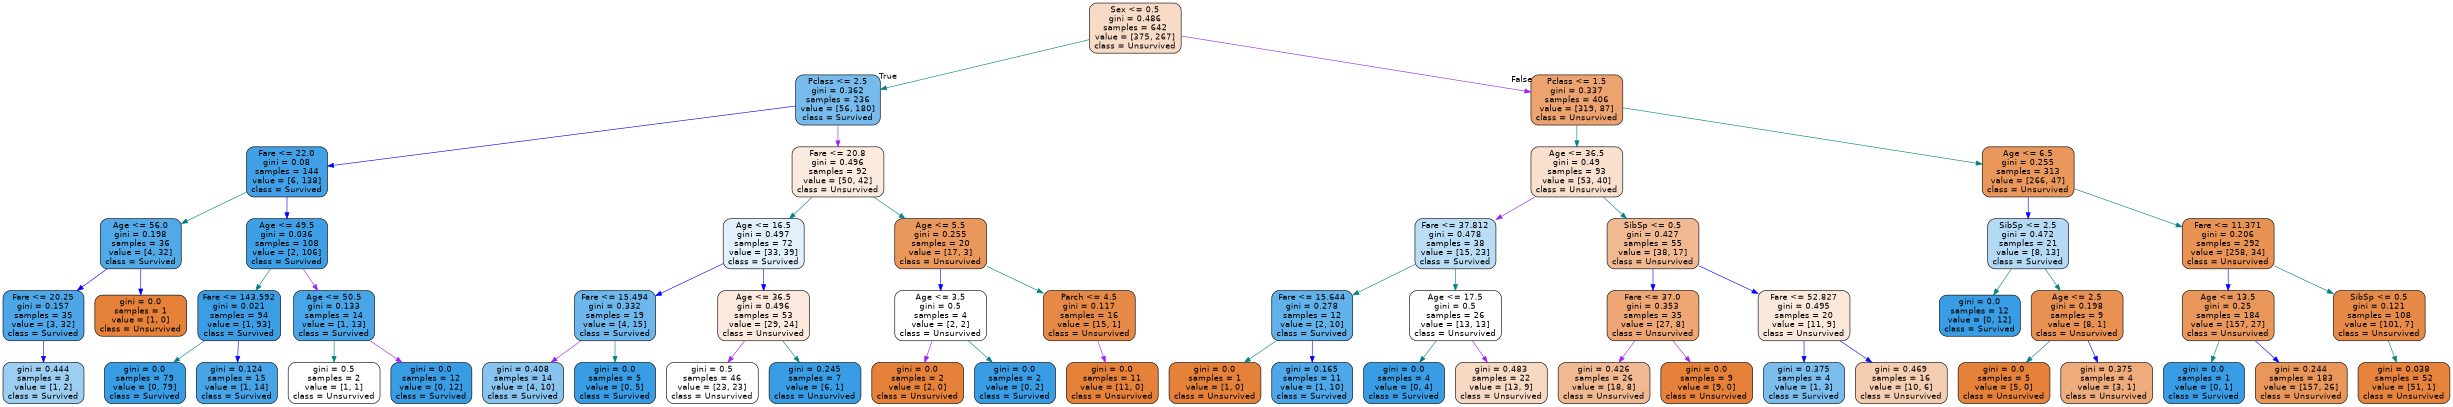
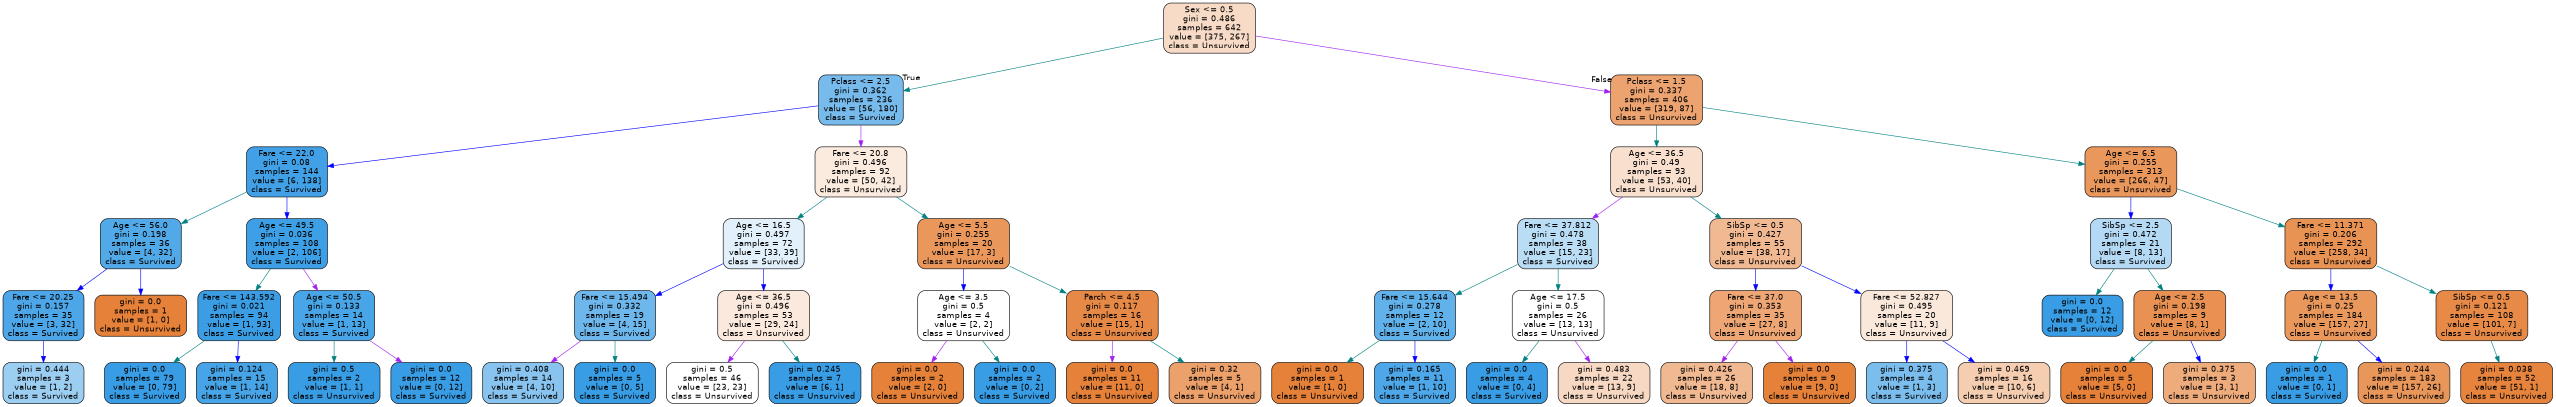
node "gini = 0.5 samples = 2 value = [1, 1] class = Unsurvived": fillcolor #ffffff -> #399de5
node "gini = 0.32 samples = 5 value = [4, 1] class = Unsurvived": added
node "gini = 0.375 samples = 4 value = [3, 1] class = Unsurvived": label "gini = 0.375 samples = 4 value = [3, 1] class = Unsurvived" -> "gini = 0.375 samples = 3 value = [3, 1] class = Unsurvived"
